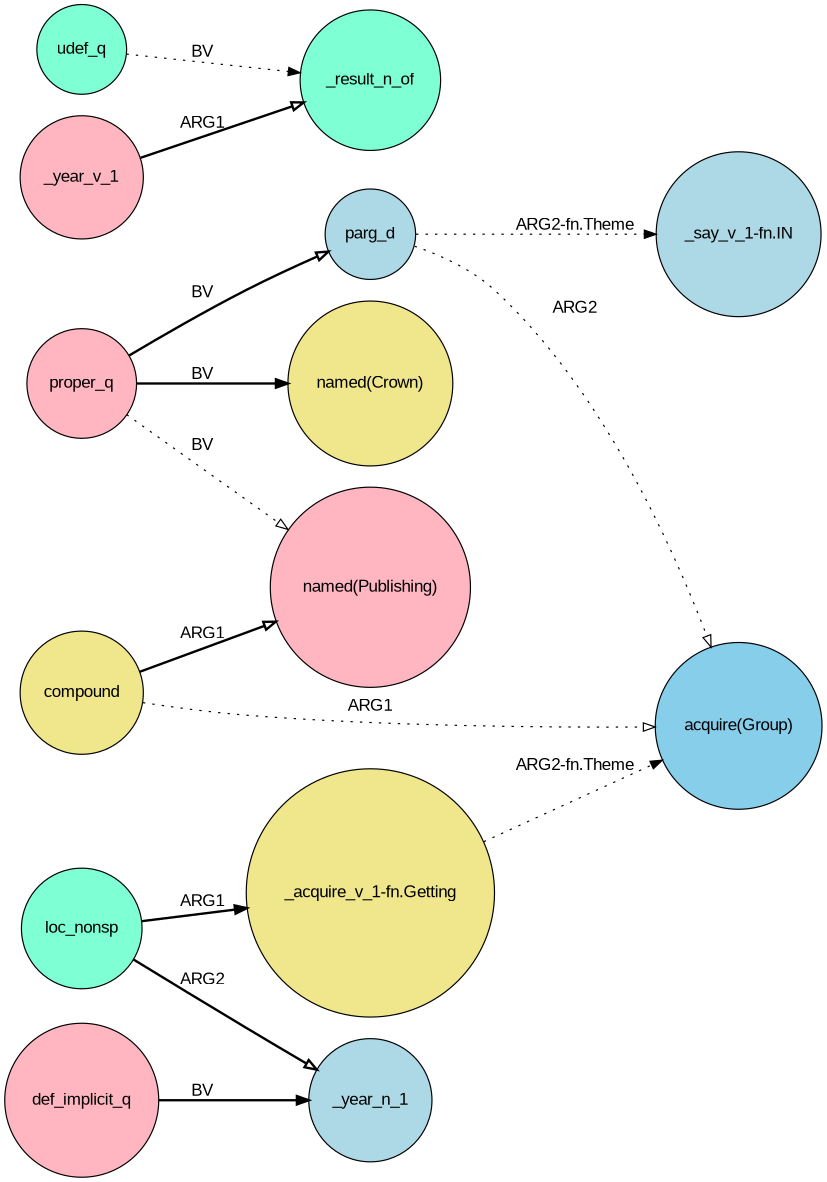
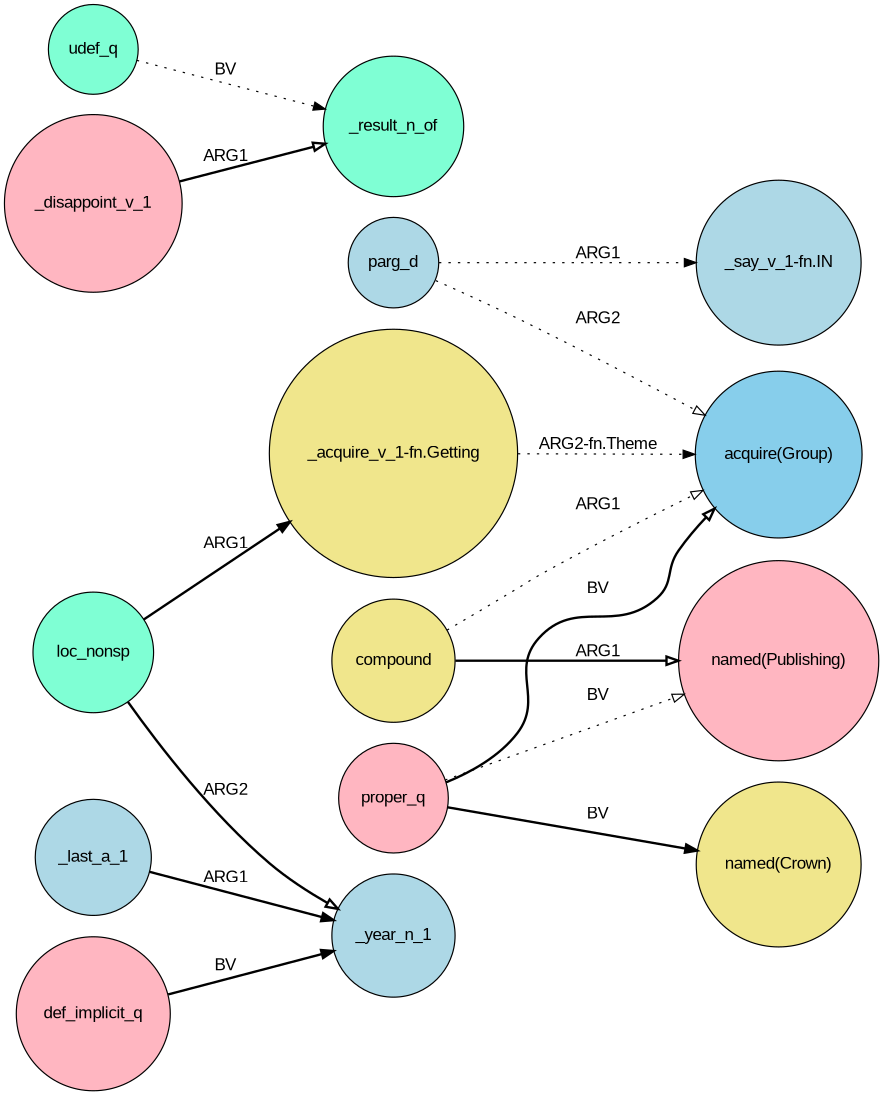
node "_year_v_1": label "_year_v_1" -> "_disappoint_v_1"
edge "parg_d" -> "_say_v_1-fn.IN": label "ARG2-fn.Theme" -> "ARG1"
edge "proper_q" -> "parg_d": now "proper_q" -> "acquire(Group)"
node "_last_a_1": added
